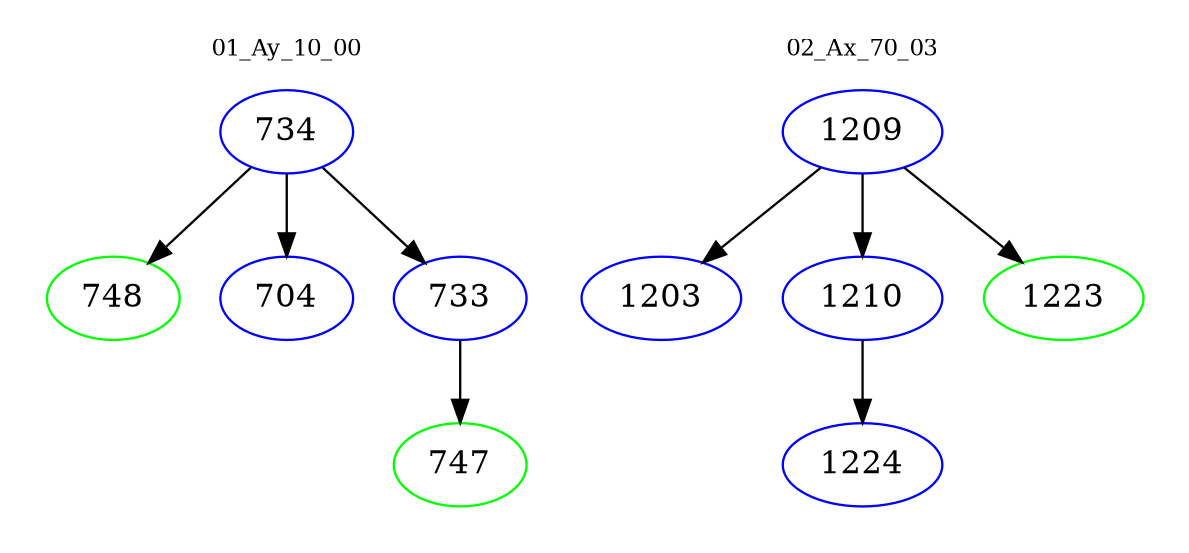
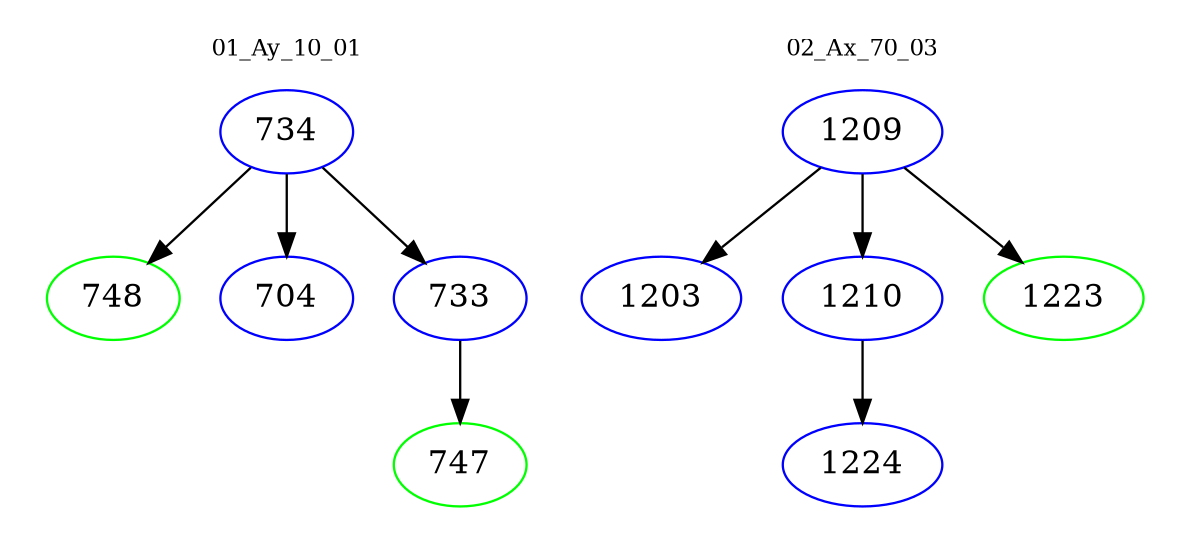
cluster "01_Ay_10_00": label "01_Ay_10_00" -> "01_Ay_10_01"
